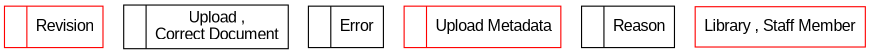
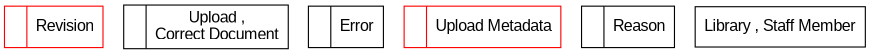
node "Library , Staff Member": color red -> black
